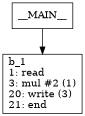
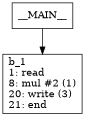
node "b_1 1: read 3: mul #2 (1) 20: write (3) 21: end": label "b_1 1: read 3: mul #2 (1) 20: write (3) 21: end" -> "b_1 1: read 8: mul #2 (1) 20: write (3) 21: end"
